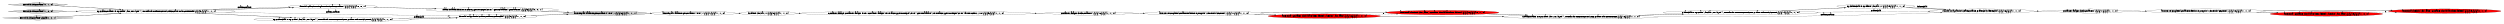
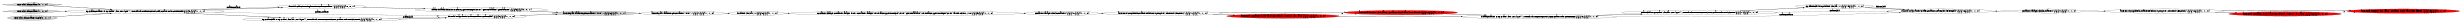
node "containerManager.checkContainers()@@@10@@@['1', '1', '0']": shape diamond -> ellipse
node "testMultiWithContainerSimple['0', '0', '1']": shape diamond -> ellipse
